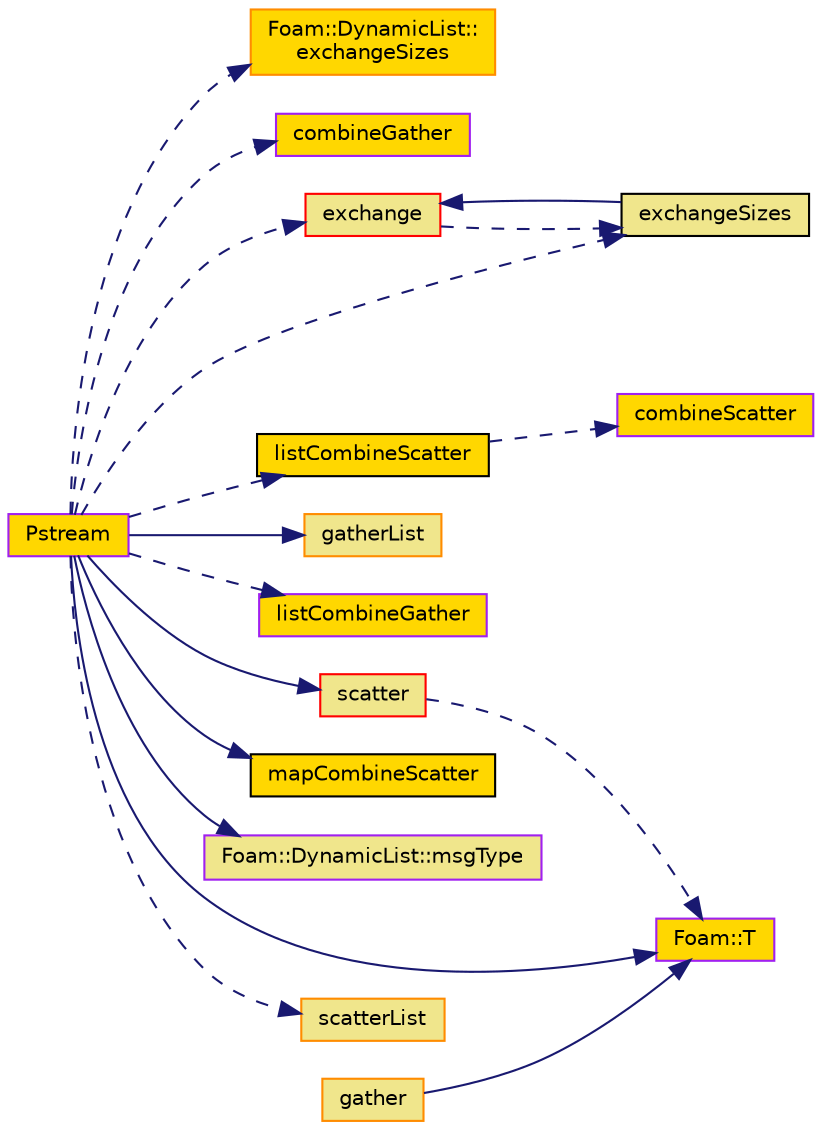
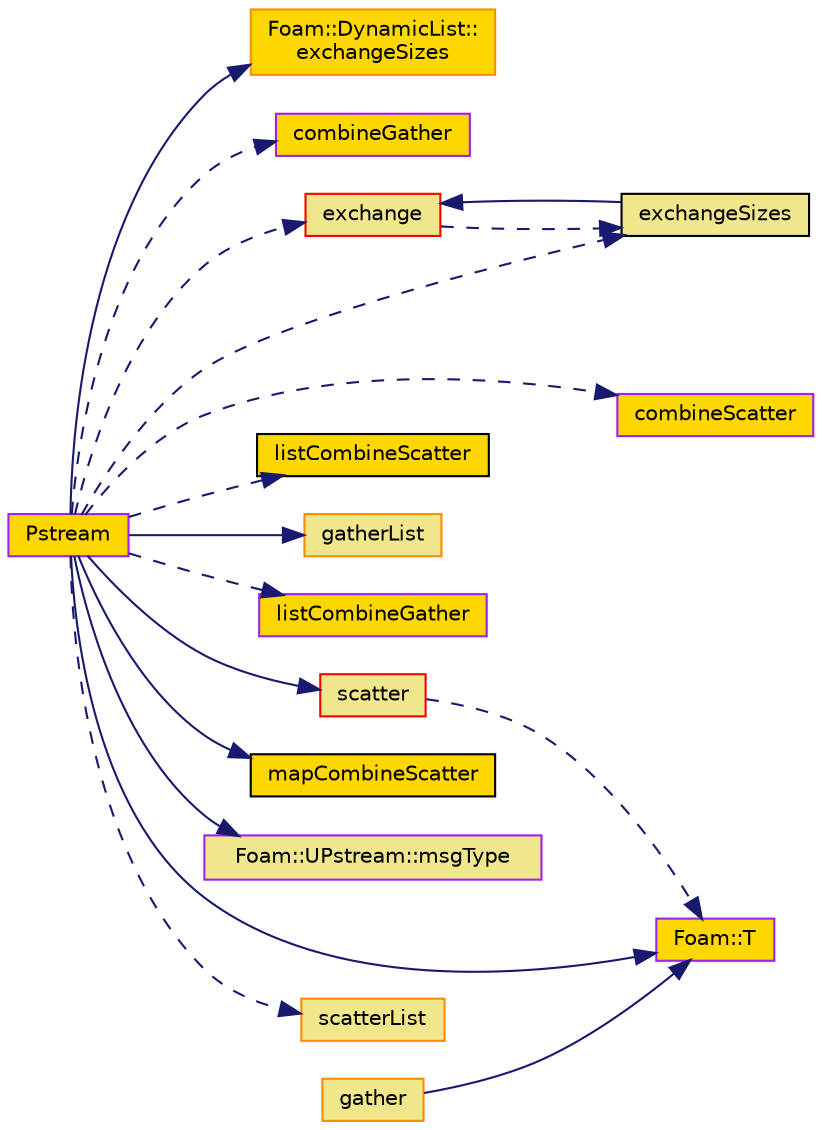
edge "Pstream" -> "Foam::DynamicList:: exchangeSizes": style dashed -> solid
edge "listCombineScatter" -> "combineScatter": now "Pstream" -> "combineScatter"
node "Foam::DynamicList::msgType": label "Foam::DynamicList::msgType" -> "Foam::UPstream::msgType"
